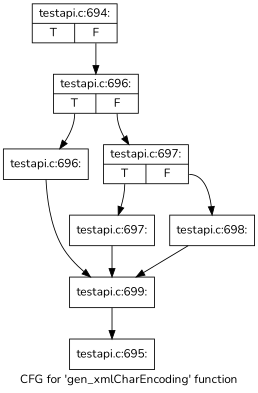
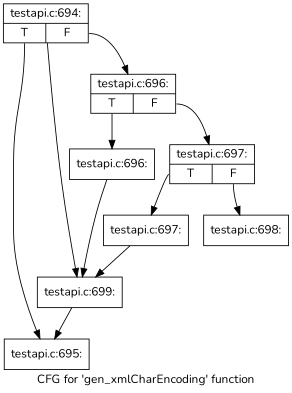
edge "testapi.c:694:" -> "testapi.c:695:": added
edge "testapi.c:698:" -> "testapi.c:699:": now "testapi.c:694:" -> "testapi.c:699:"
